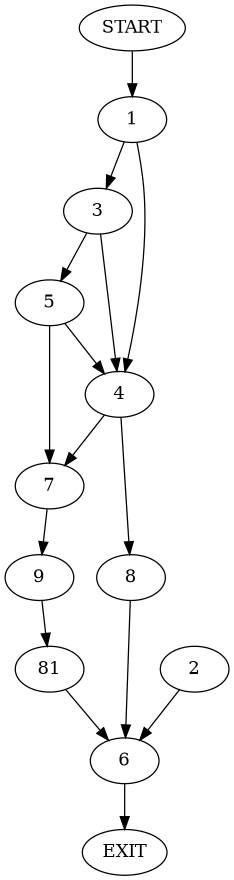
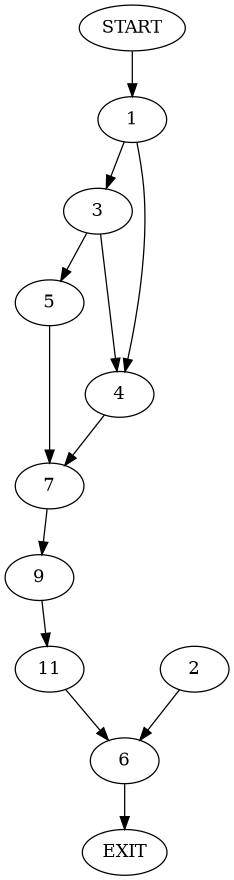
edge "5" -> "4": removed
node "8": removed
node "81": label "81" -> "11"
